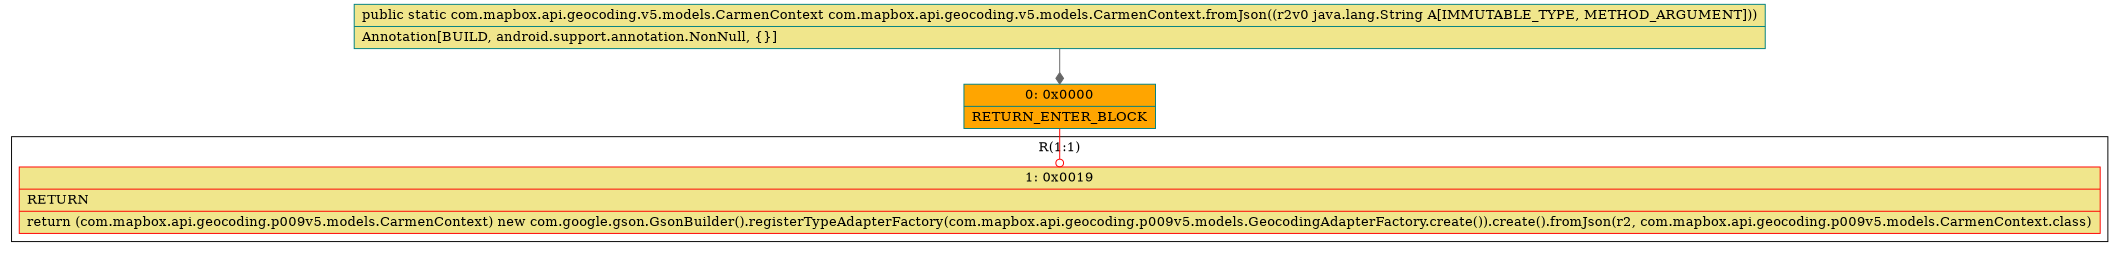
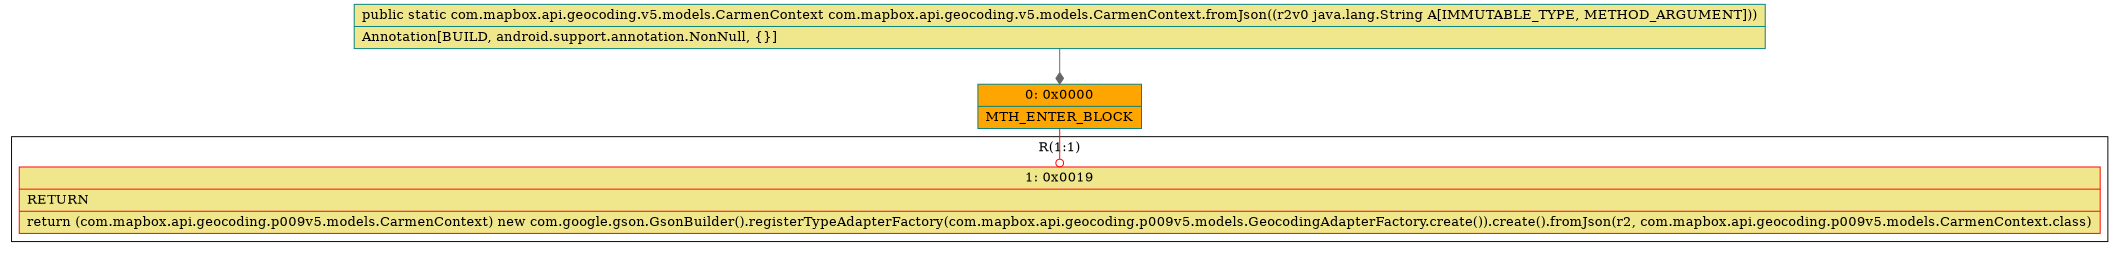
node "0: 0x0000": text "RETURN_ENTER_BLOCK" -> "MTH_ENTER_BLOCK"
